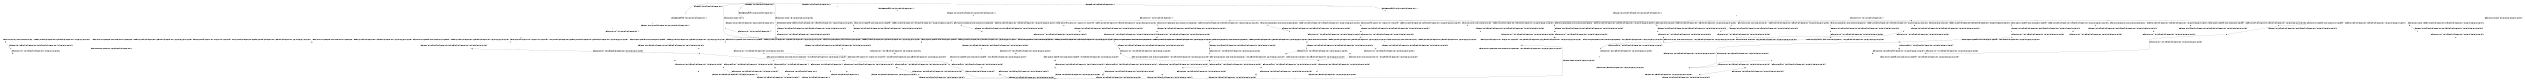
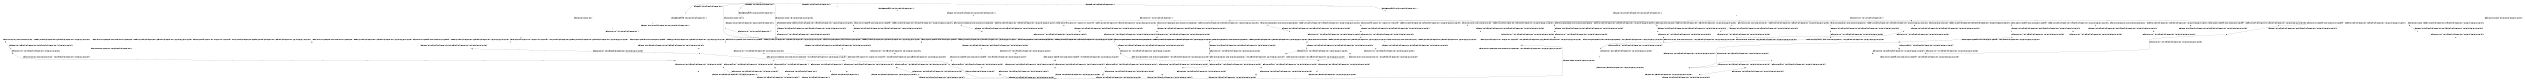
edge "176" -> "0": added, label "((IEnclave(CIfZ((CRst(CInst I_NOP))((CInst I_NOP)CRst))))((OReset)()24))"
edge "2297" -> "8802": added, label "((IEnclave(CIfZ(((CInst(I_MOV(S_R(R 5))(D_R(R 5))))(CInst I_NOP))((CInst I_NOP)(CInst(I_MOV(S_R(R 5))(D_R(R 5))))))))(((OTime((k 6)(gie false)(umem_val 0)(reg_val 0)(timerA_counter 0)(mode PM))))((S_4 E_4)(S_5 E_5)(S_6 E_6)(S_7 E_7)(S_8 E_8)(S_9 E_9))42))"
edge "3049" -> "4766": added, label "((IEnclave(CInst(I_JMP(S_IMM enc_e))))(((OJmpOut((k 3)(gie false)(umem_val 0)(reg_val 0)(timerA_counter 0)(mode UM))))((S_3 E_3)(S_4 E_4)(S_5 E_5)(S_6 E_6)(S_7 E_7)(S_8 E_8)(S_9 E_9))42))"
